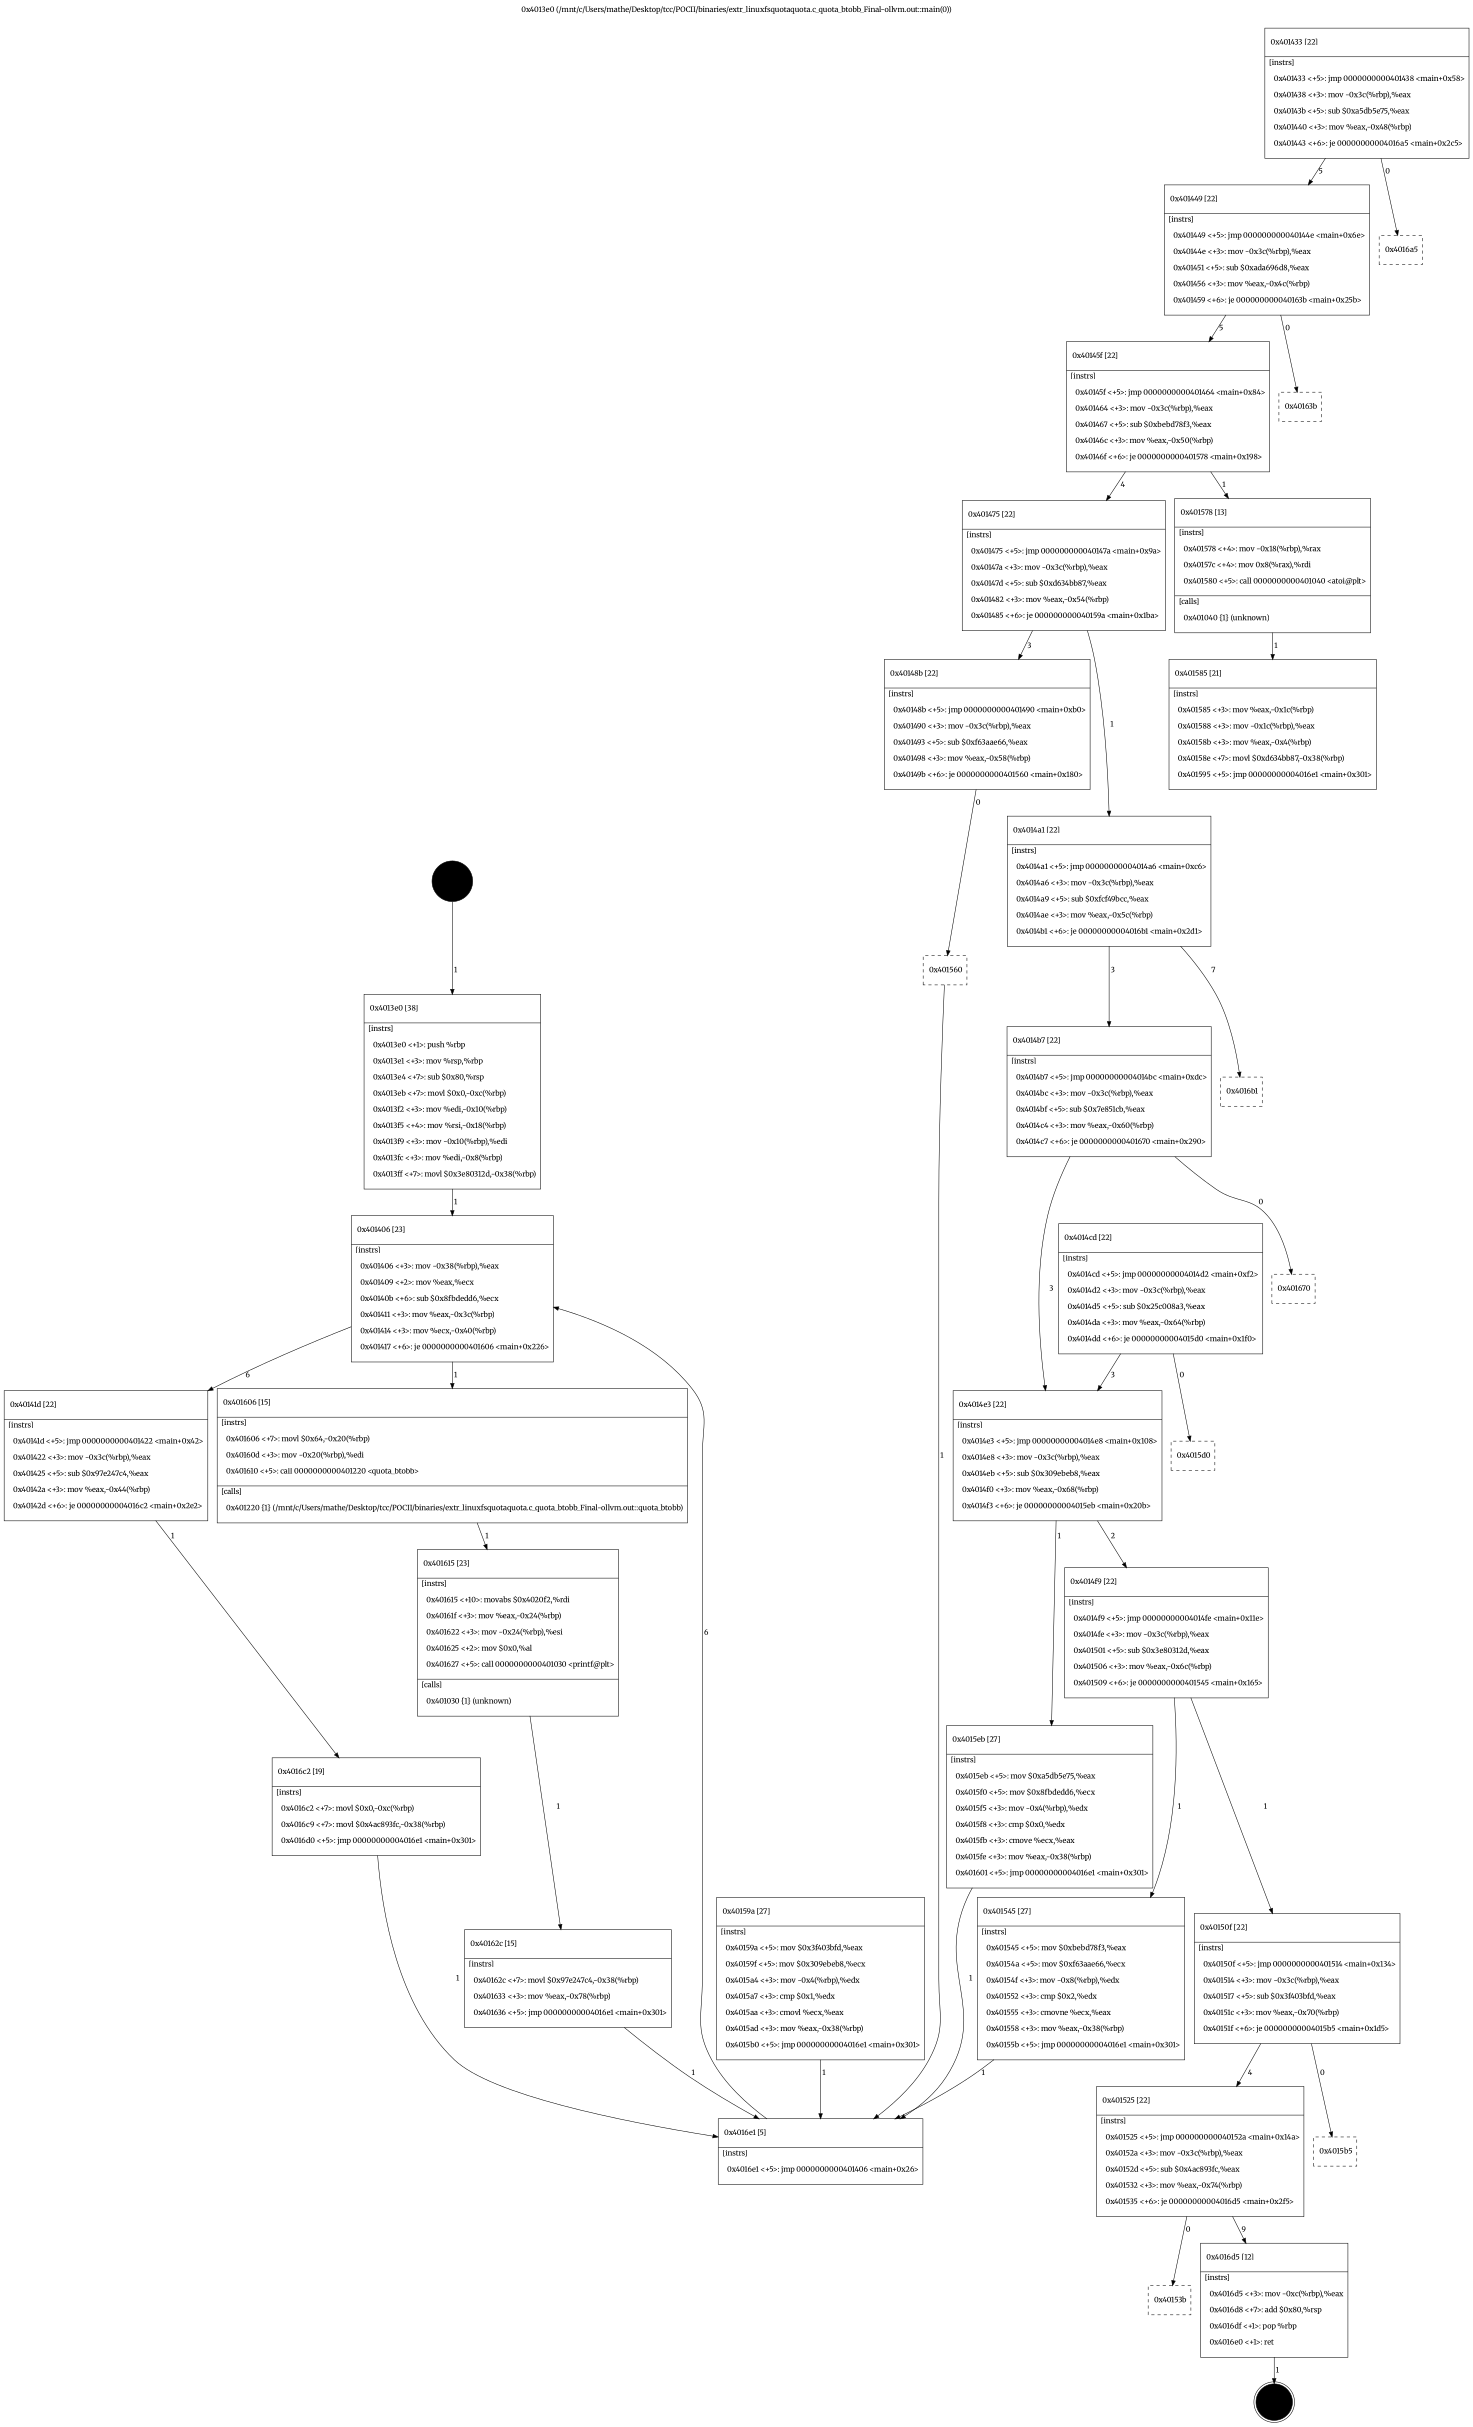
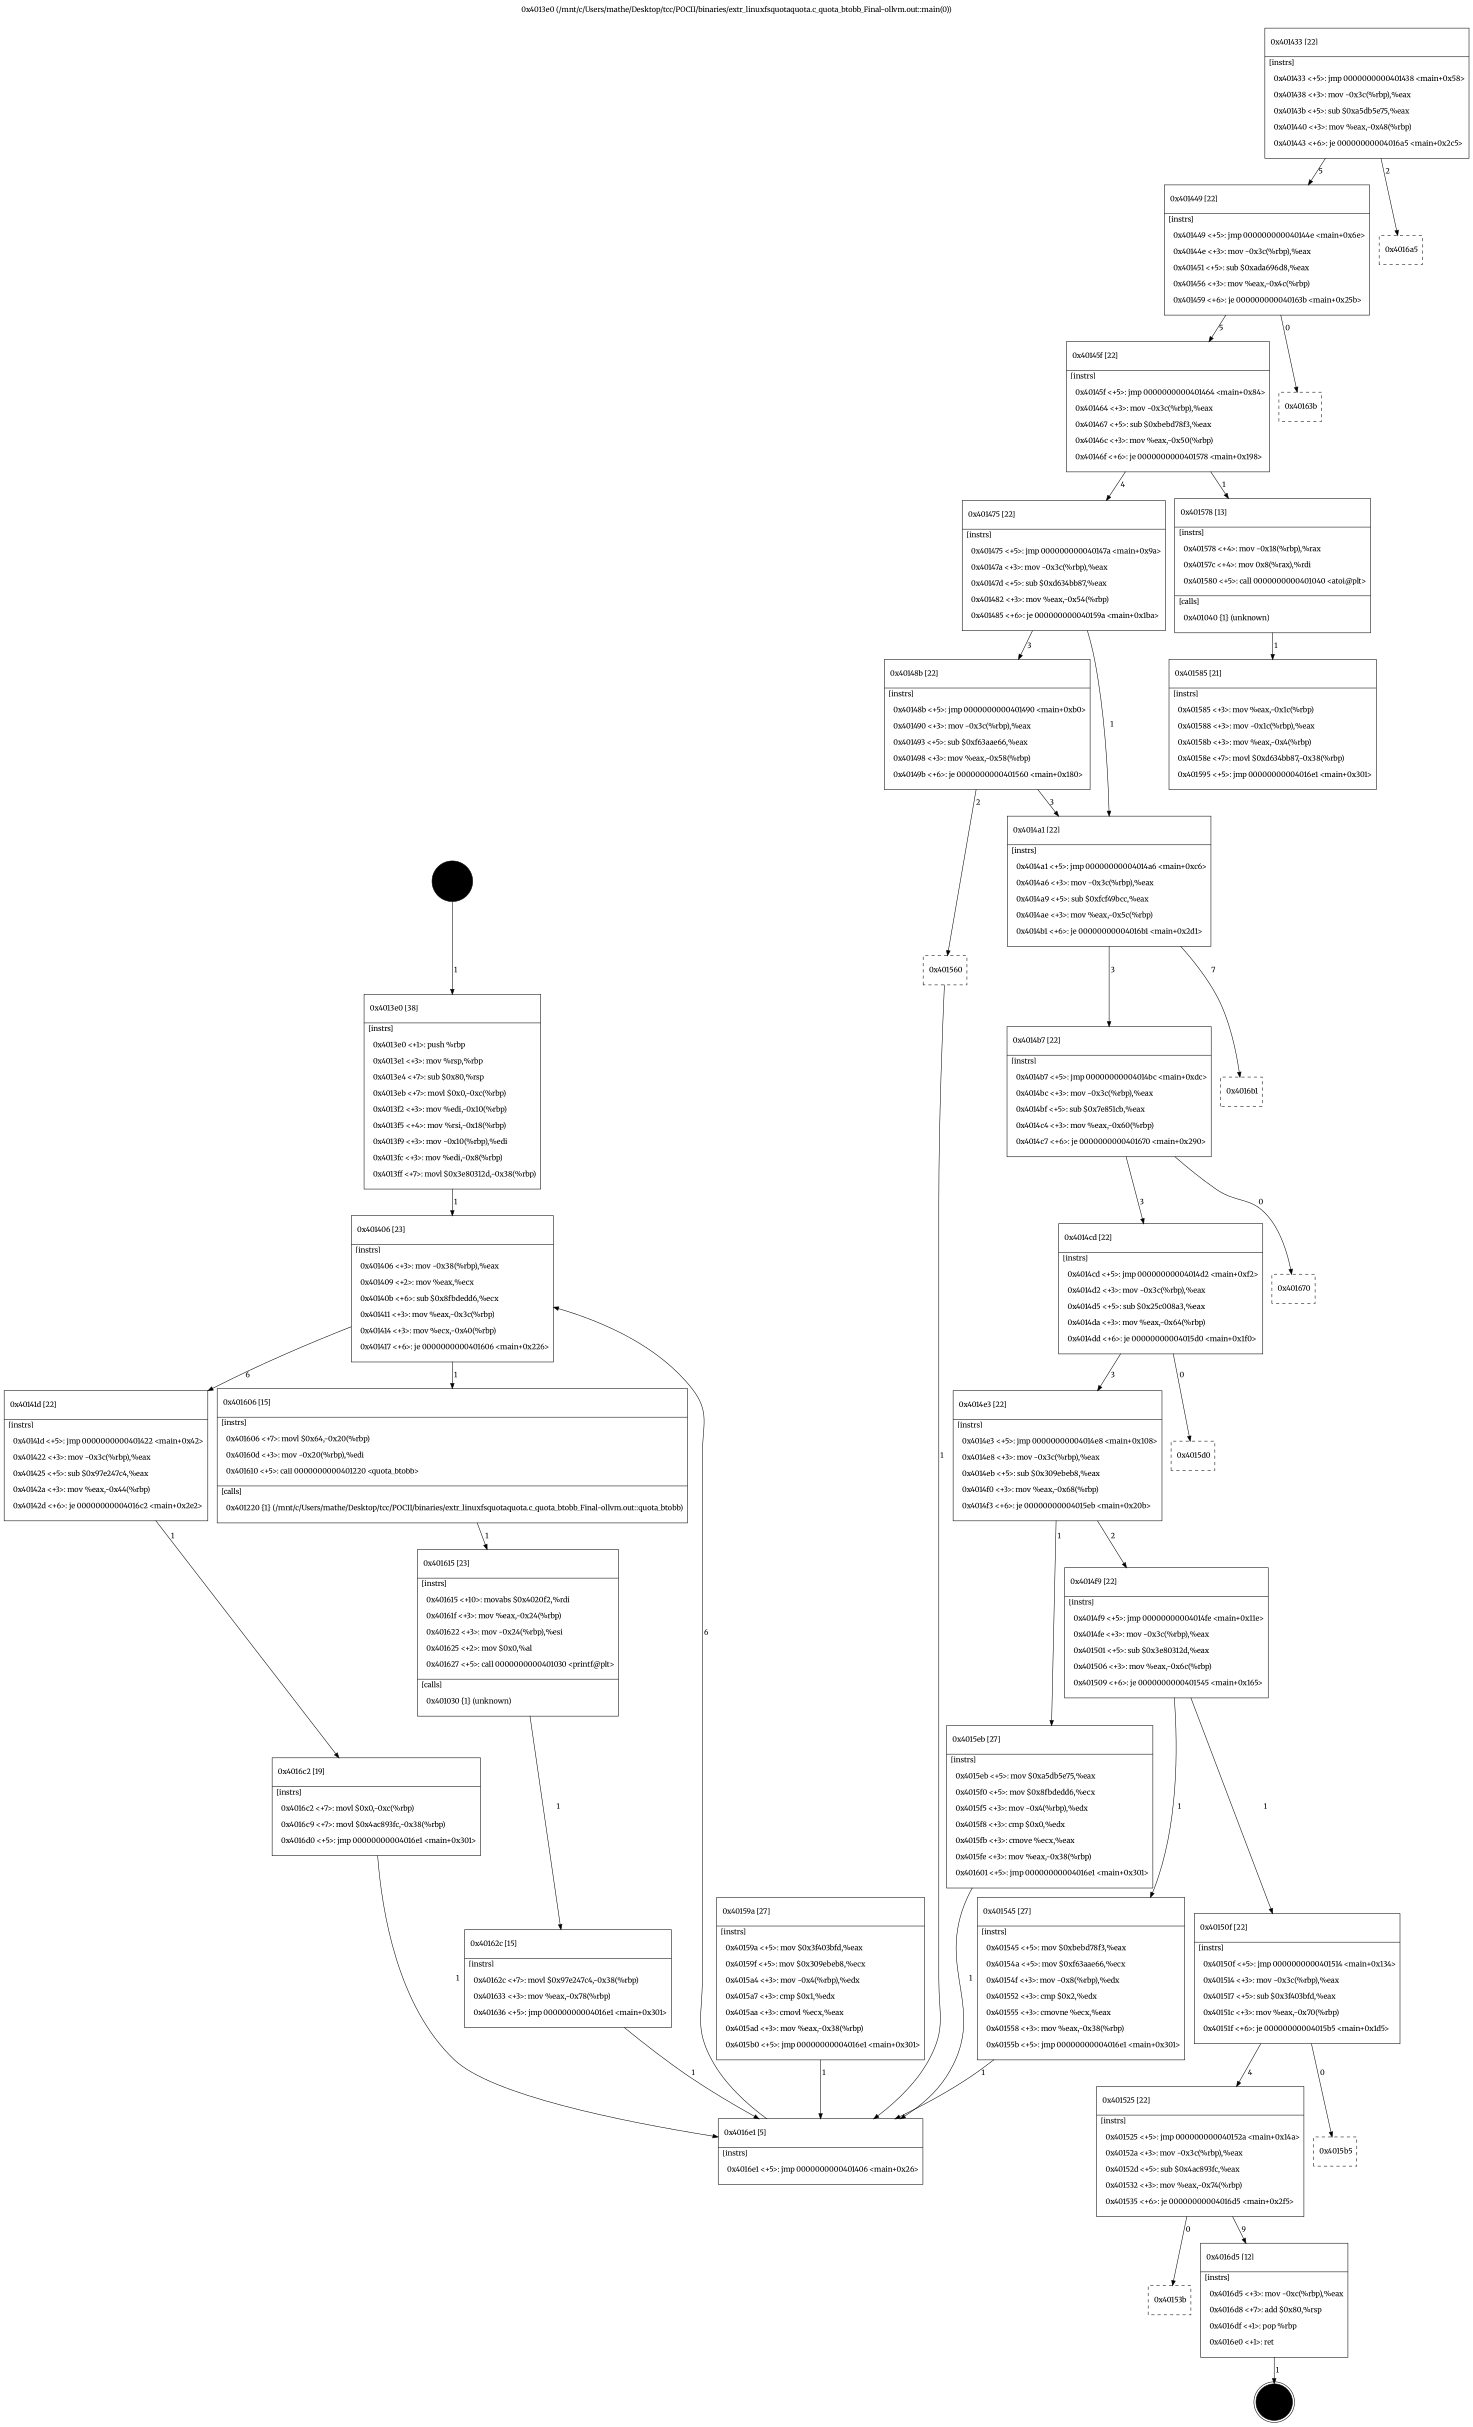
edge "0x401433 [22]" -> "0x4016a5": label " 0" -> " 2"
edge "0x40148b [22]" -> "0x4014a1 [22]": added, label "3"
edge "0x40148b [22]" -> "0x401560": label " 0" -> " 2"
edge "0x4014b7 [22]" -> "0x4014e3 [22]": now "0x4014b7 [22]" -> "0x4014cd [22]"
